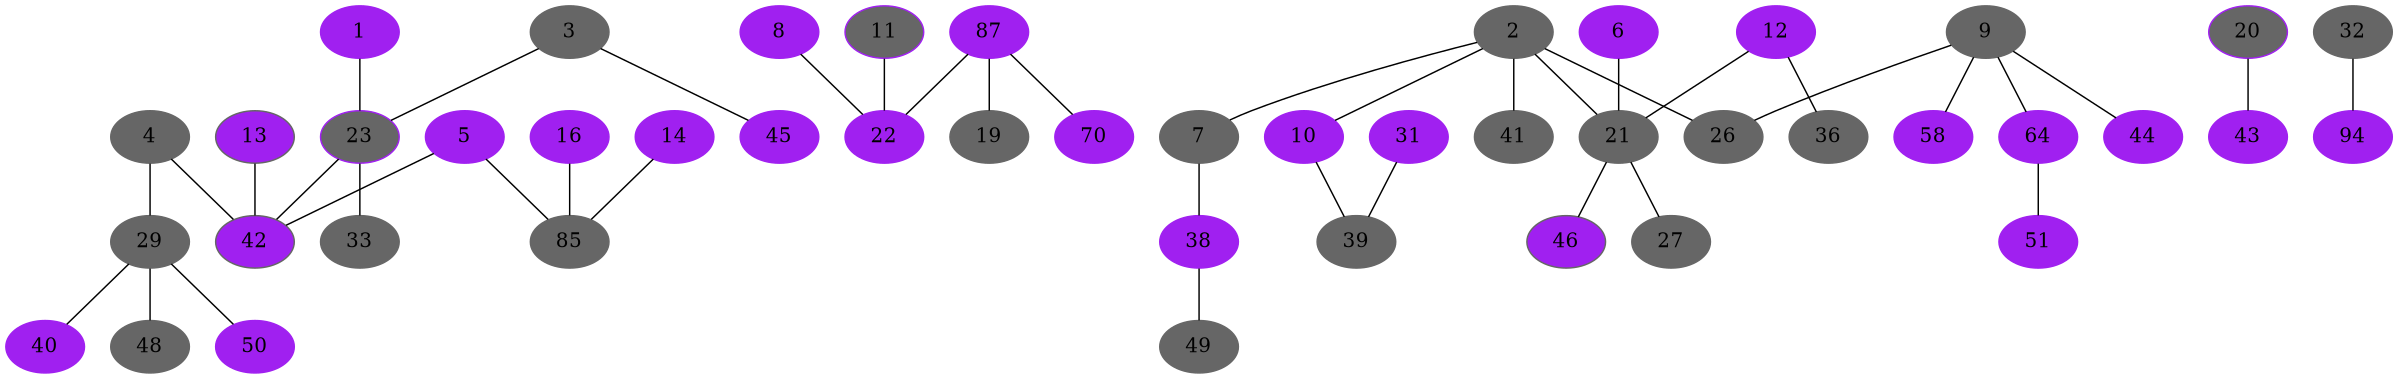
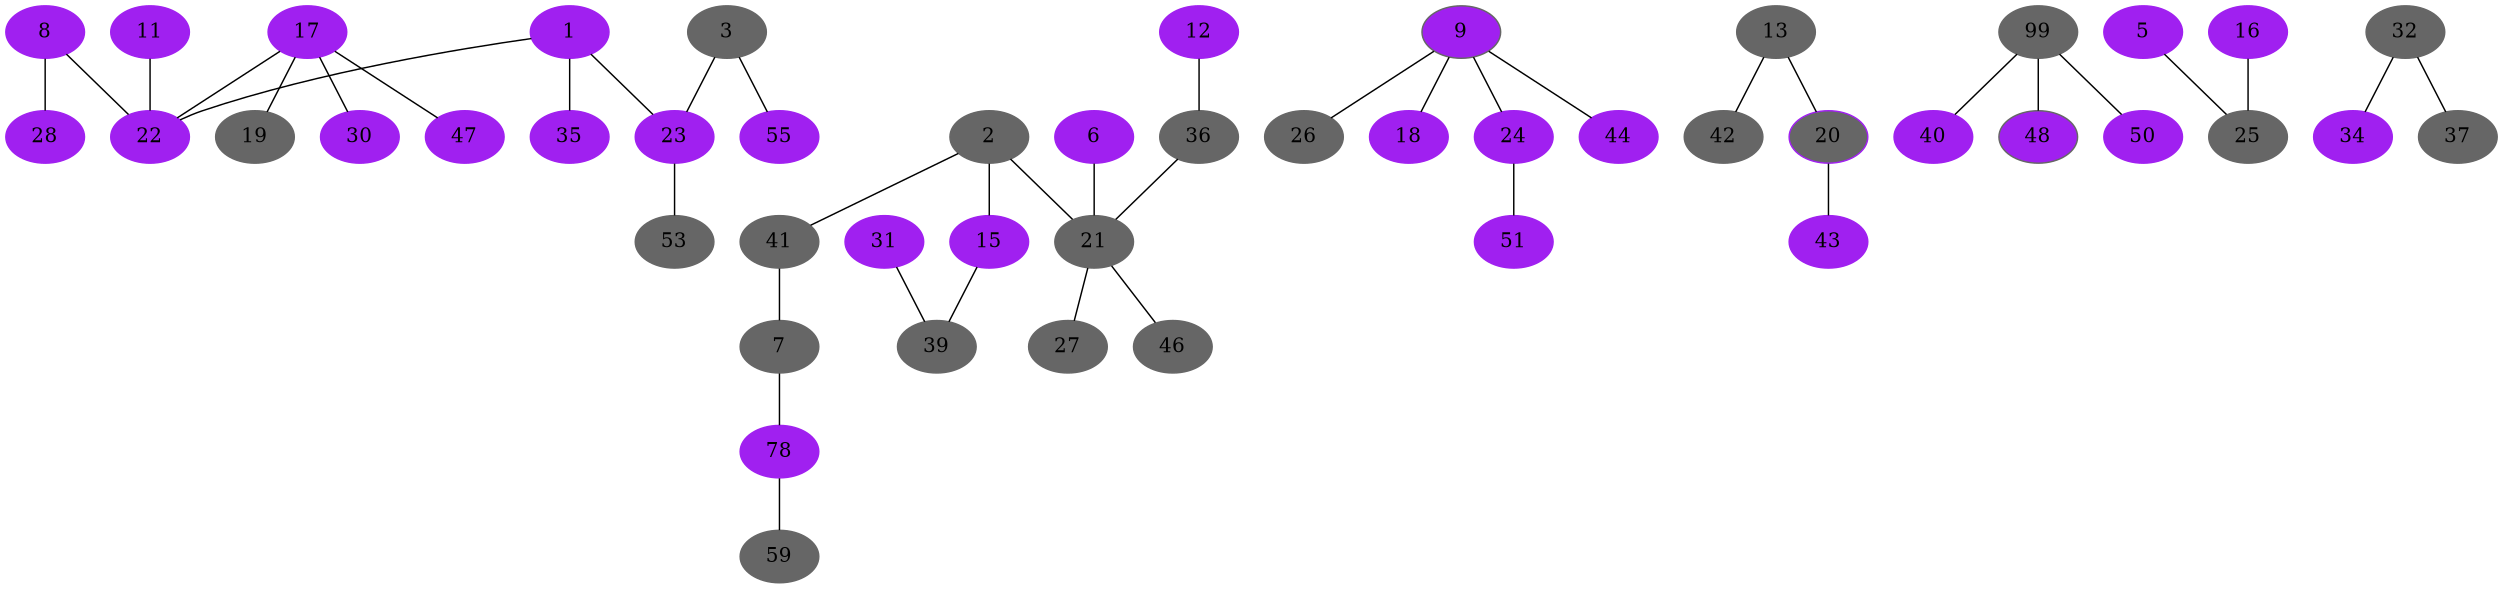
node "11": fillcolor gray40 -> purple
node "87": label "87" -> "17"
node "9": fillcolor gray40 -> purple
edge "1" -- "22": added
edge "2" -- "7": now "41" -- "7"
edge "2" -- "26": removed
edge "12" -- "21": now "36" -- "21"
edge "13" -- "20": added
node "28": added
node "4": removed
node "13": fillcolor purple -> gray40
node "23": fillcolor gray40 -> purple
node "47": added
node "35": added
node "14": removed
node "45": label "45" -> "55"
node "70": label "70" -> "30"
node "10": label "10" -> "15"
node "58": label "58" -> "18"
node "64": label "64" -> "24"
node "94": label "94" -> "34"
node "37": added
edge "5" -- "42": removed
edge "23" -- "42": removed
node "29": label "29" -> "99"
node "42": fillcolor purple -> gray40
node "33": label "33" -> "53"
node "85": label "85" -> "25"
node "38": label "38" -> "78"
node "46": fillcolor purple -> gray40
node "48": fillcolor gray40 -> purple
node "49": label "49" -> "59"
